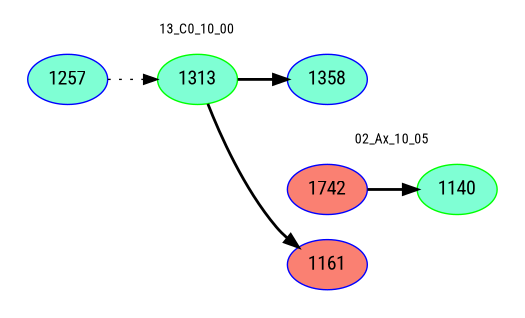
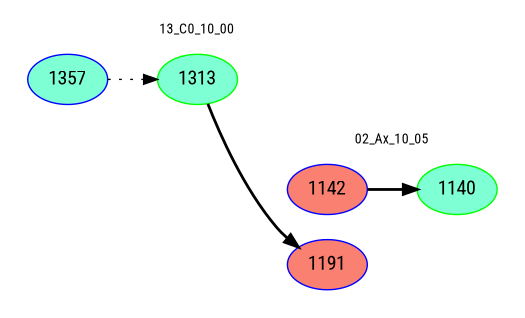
node "1257": label "1257" -> "1357"
node "1358": removed
node "1742": label "1742" -> "1142"
node "1161": label "1161" -> "1191"
